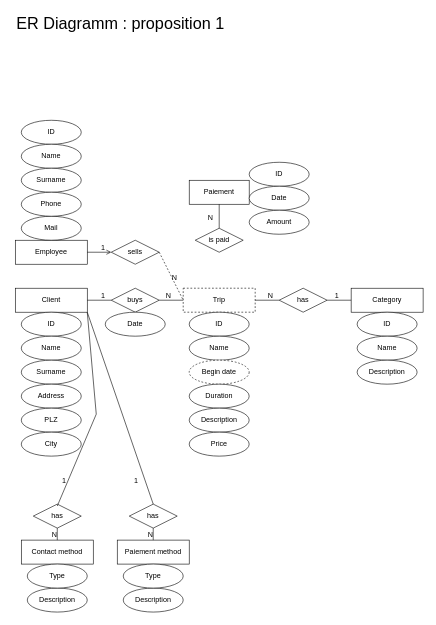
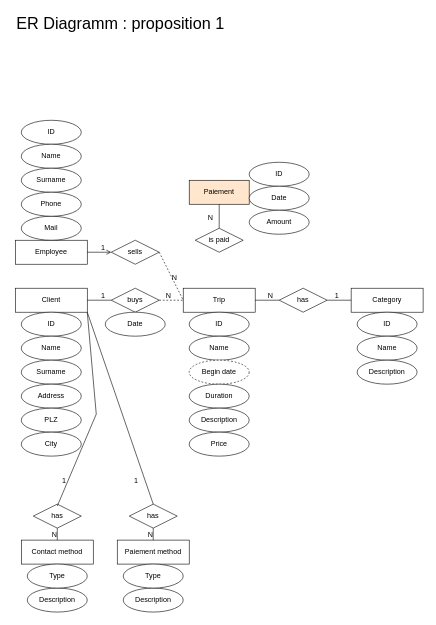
node "Paiement": fillcolor #ffffff -> #ffe6cc
edge "buys" -- "Trip": style solid -> dashed
node "Trip": style dashed -> solid
